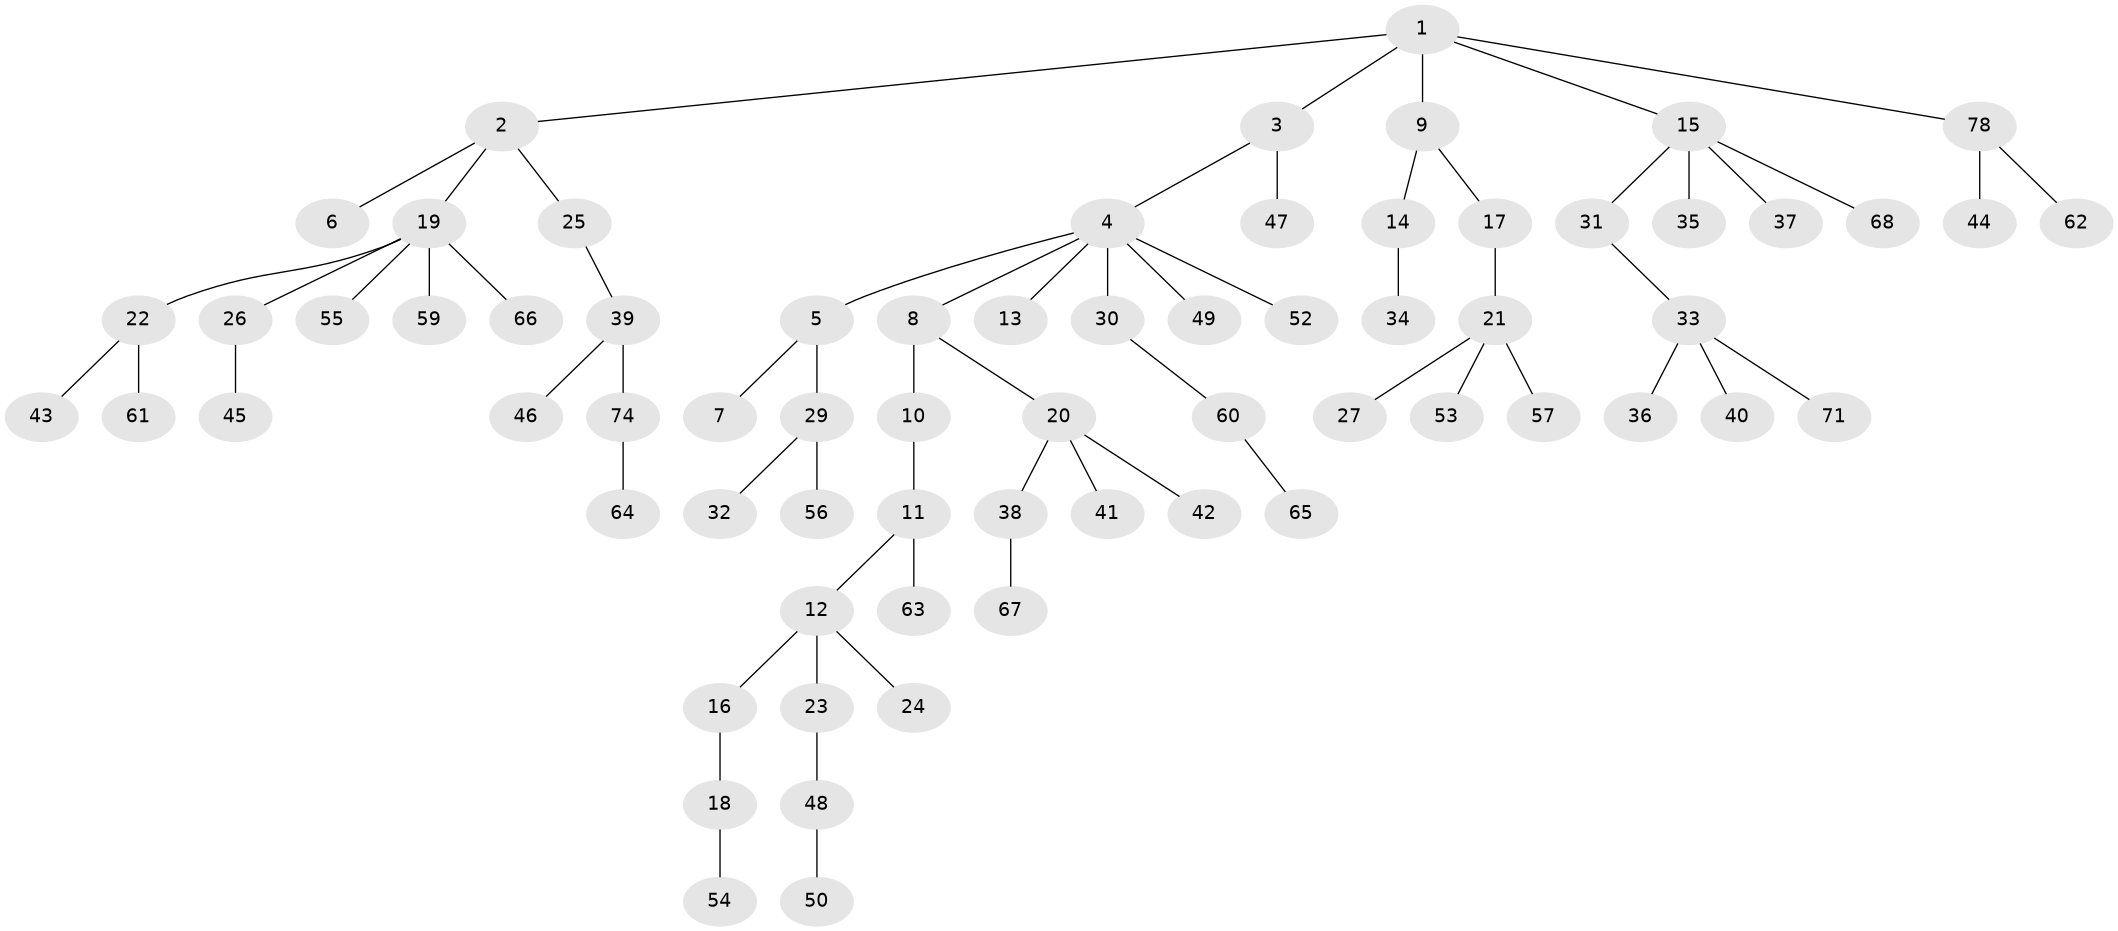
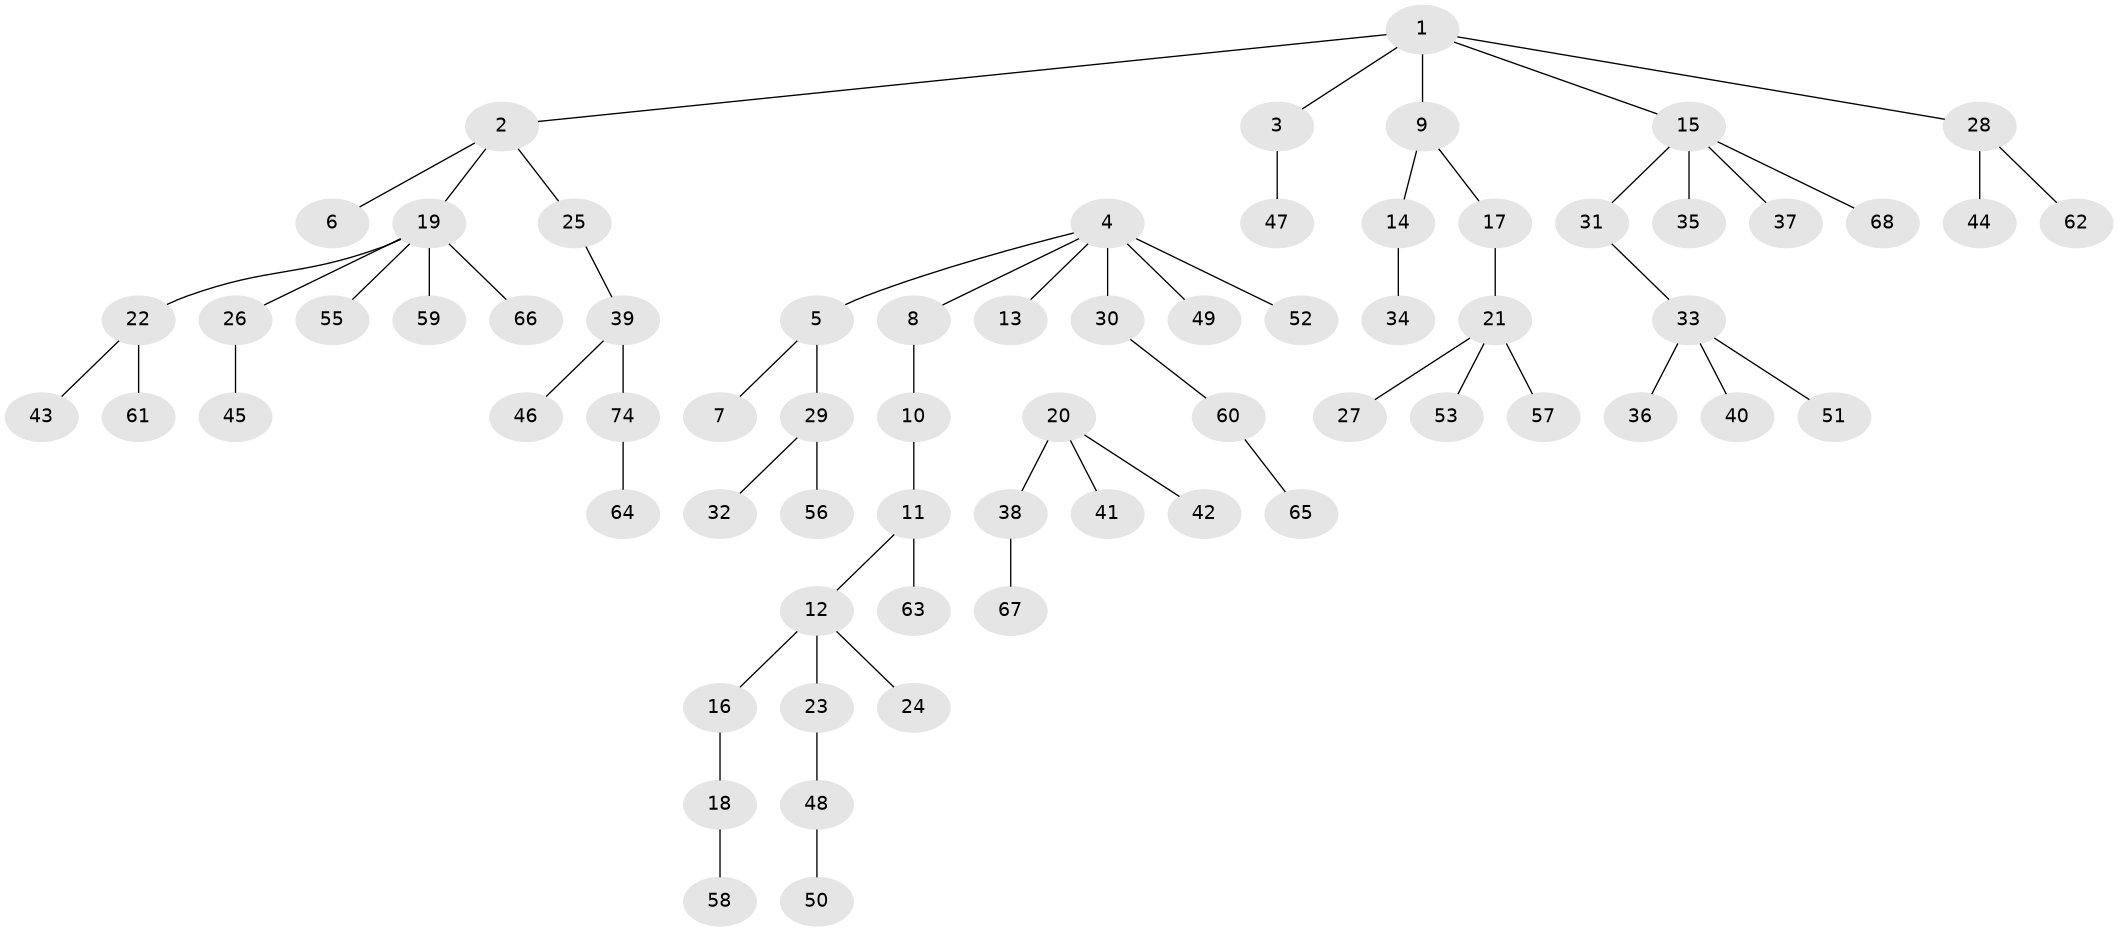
node "78": label "78" -> "28"
edge "3" -- "4": removed
edge "8" -- "20": removed
node "71": label "71" -> "51"
node "54": label "54" -> "58"
